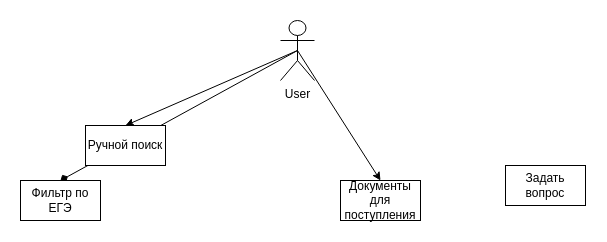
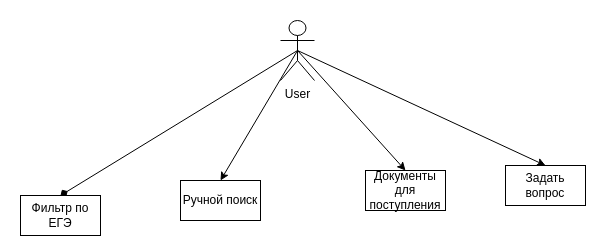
edge "User" -> "Задать вопрос": added
node "Ручной поиск": moved (126, 146) -> (221, 201)
node "Фильтр по ЕГЭ": moved (61, 201) -> (61, 216)
node "Документы для поступления": moved (381, 201) -> (406, 191)
